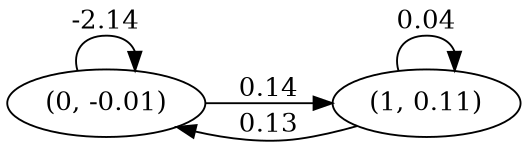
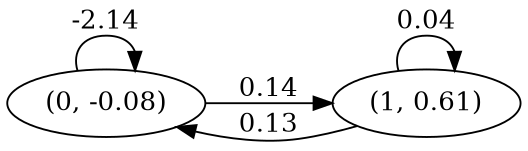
node "(0, -0.01)": label "(0, -0.01)" -> "(0, -0.08)"
node "(1, 0.11)": label "(1, 0.11)" -> "(1, 0.61)"
